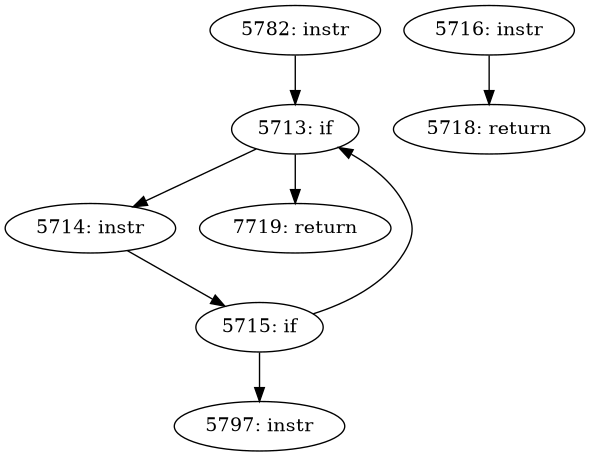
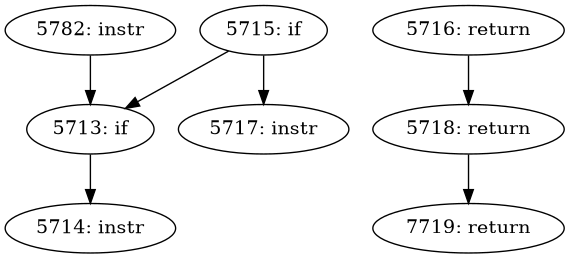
node "5716: instr": label "5716: instr" -> "5716: return"
edge "5713: if" -> "7719: return": now "5718: return" -> "7719: return"
edge "5714: instr" -> "5715: if": removed
node "5797: instr": label "5797: instr" -> "5717: instr"
